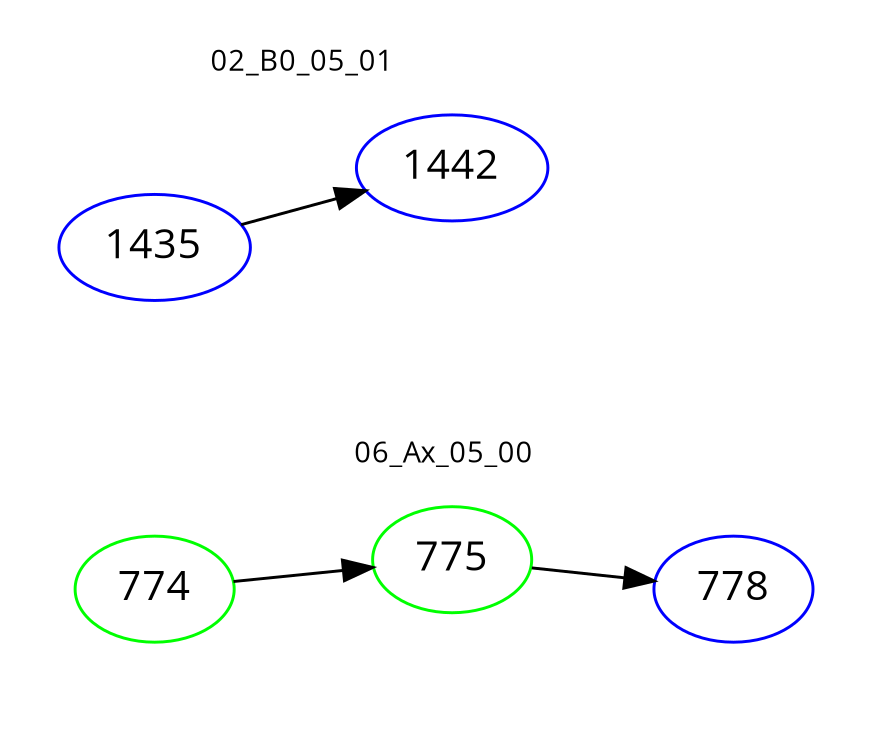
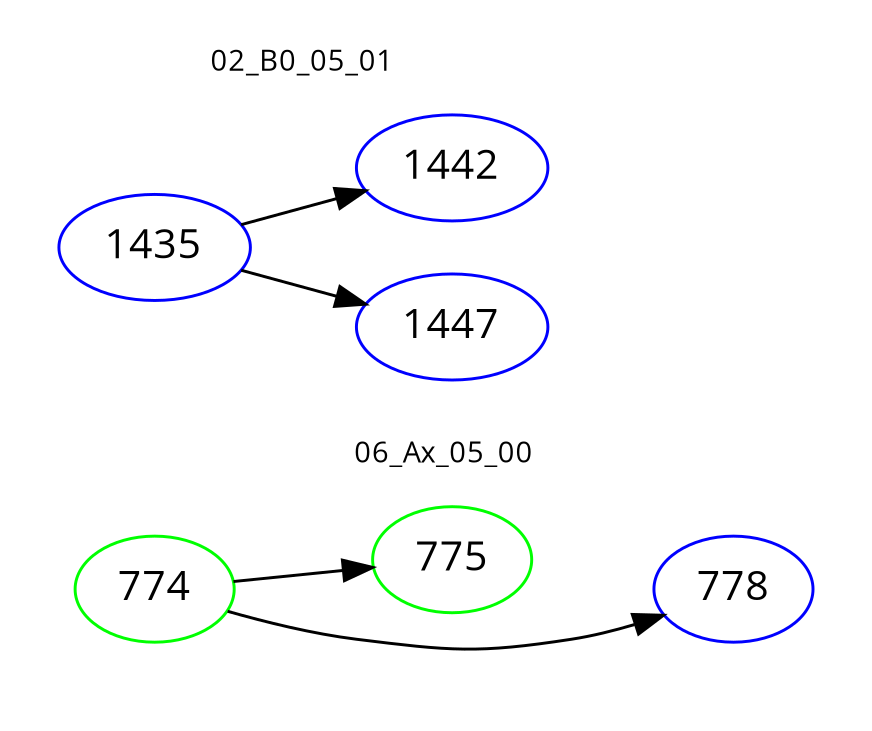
node "1447": added
edge "775" -> "778": now "774" -> "778"
